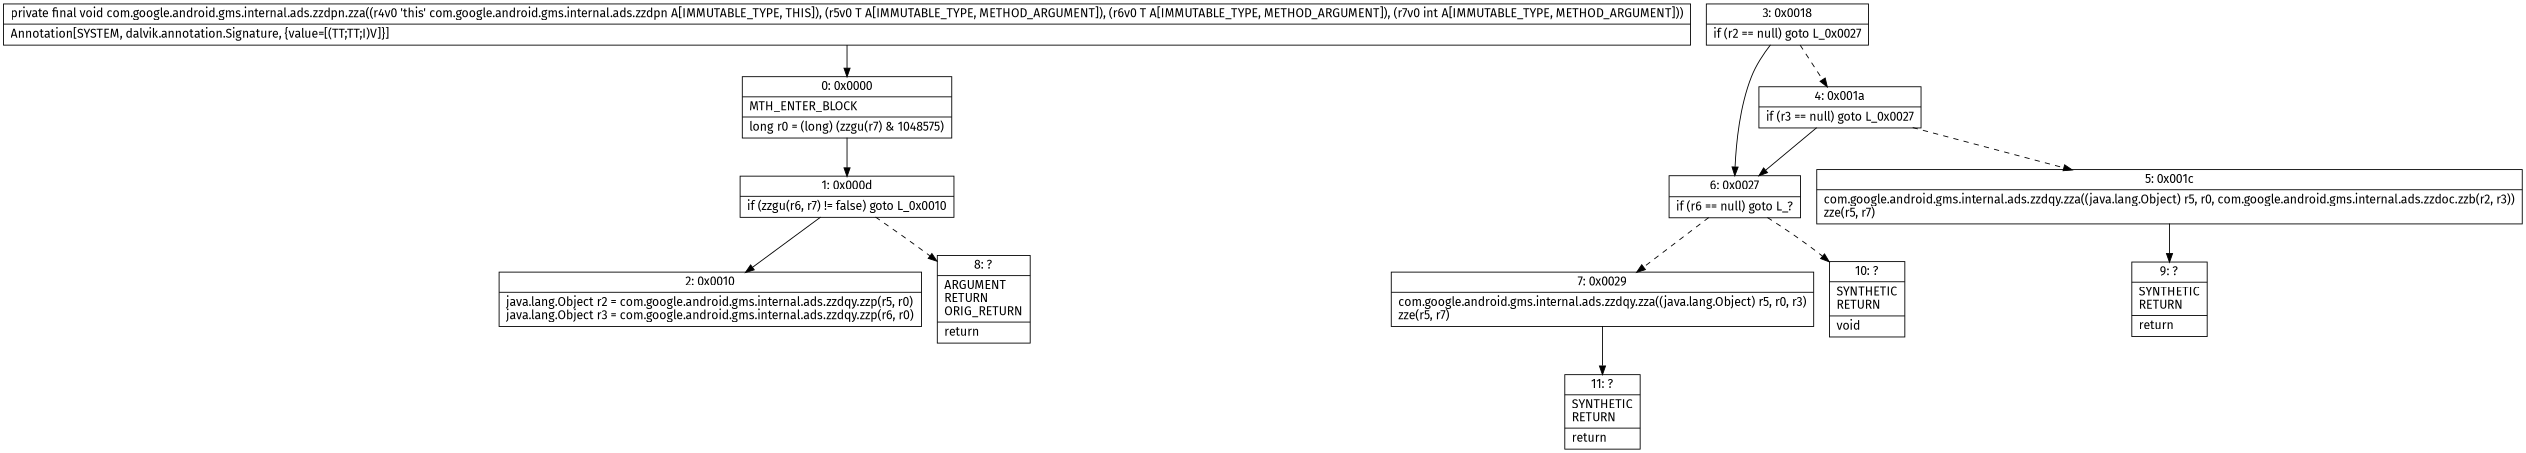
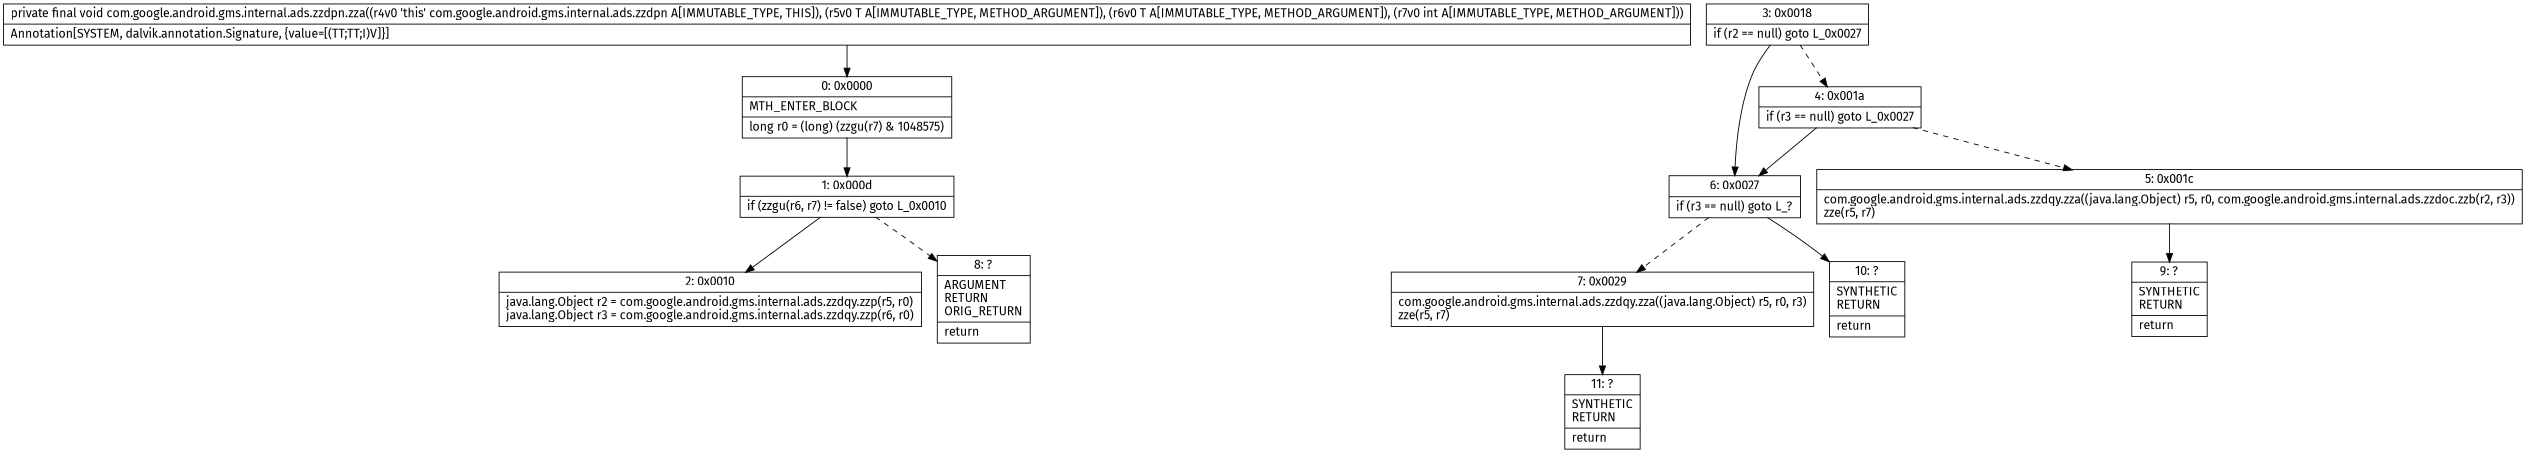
node "6: 0x0027": text "if (r6 == null) goto L_?" -> "if (r3 == null) goto L_?"
edge "6: 0x0027" -> "10: ?": style dashed -> solid
node "10: ?": text "void" -> "return"
